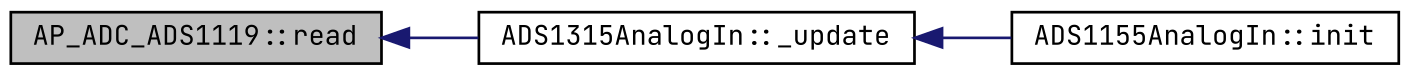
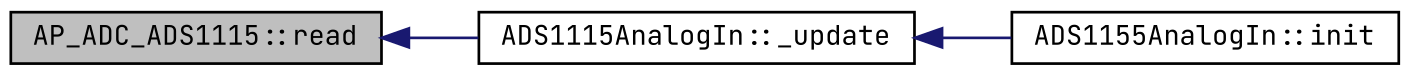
node "AP_ADC_ADS1119::read": label "AP_ADC_ADS1119::read" -> "AP_ADC_ADS1115::read"
node "ADS1315AnalogIn::_update": label "ADS1315AnalogIn::_update" -> "ADS1115AnalogIn::_update"
